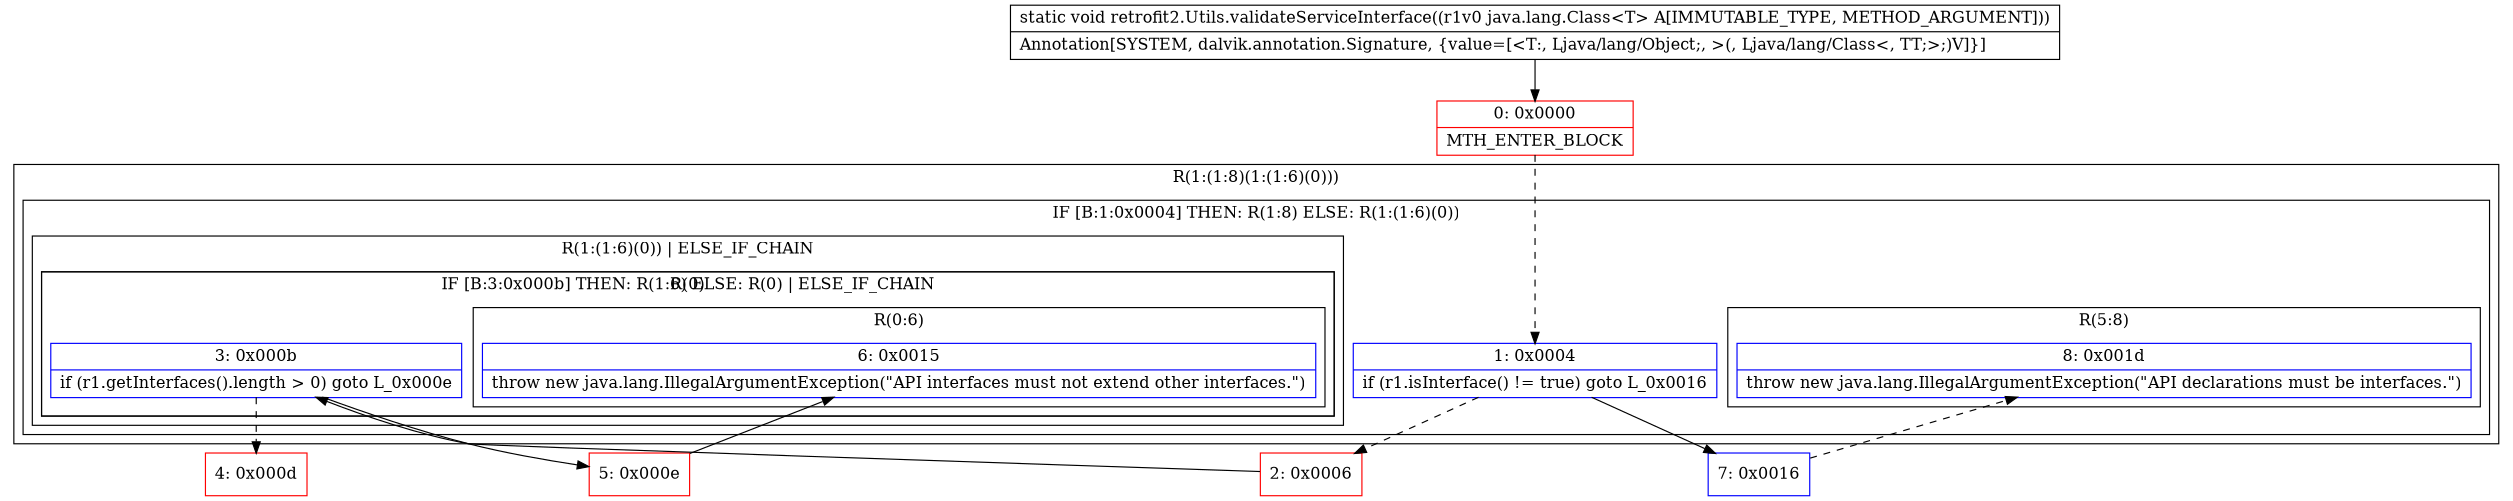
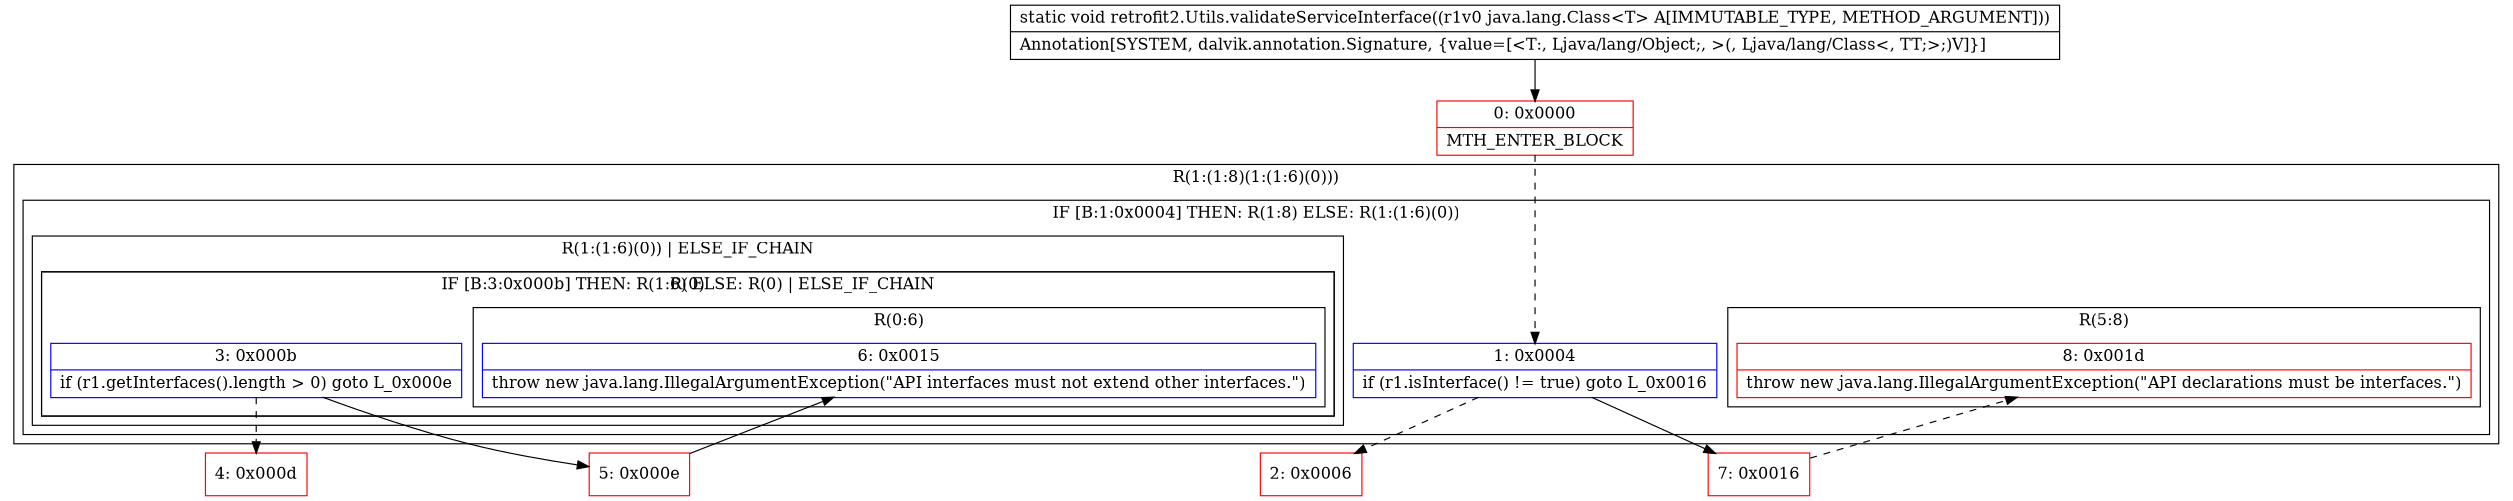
node "8: 0x001d": color blue -> red
edge "2: 0x0006" -> "3: 0x000b": removed
node "7: 0x0016": color blue -> red
